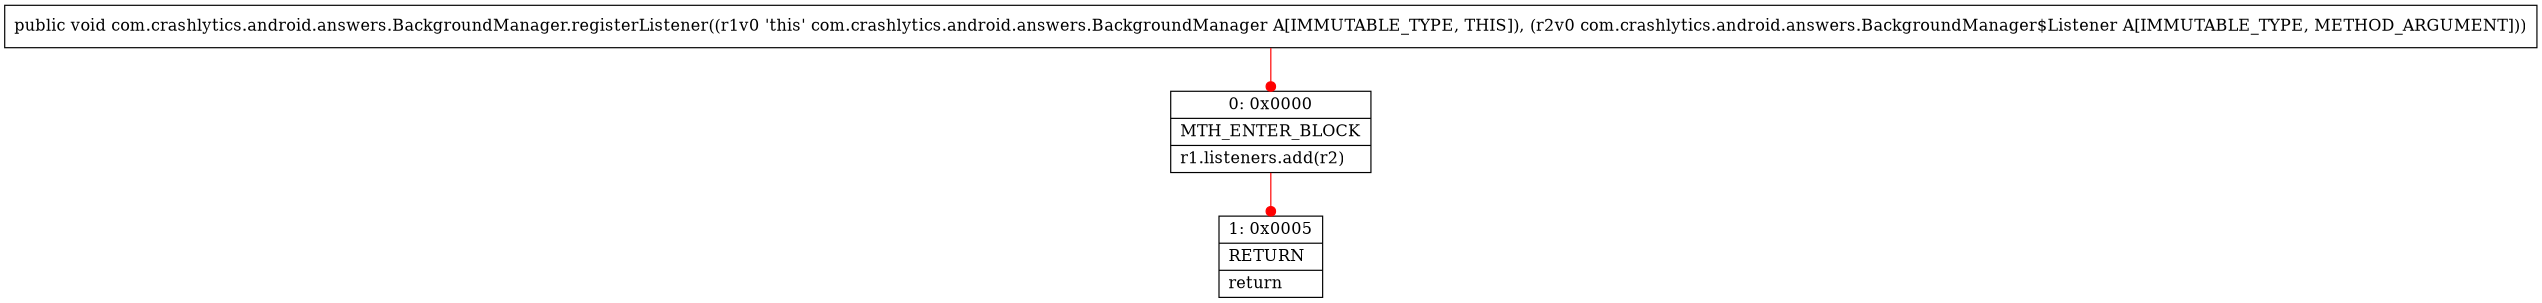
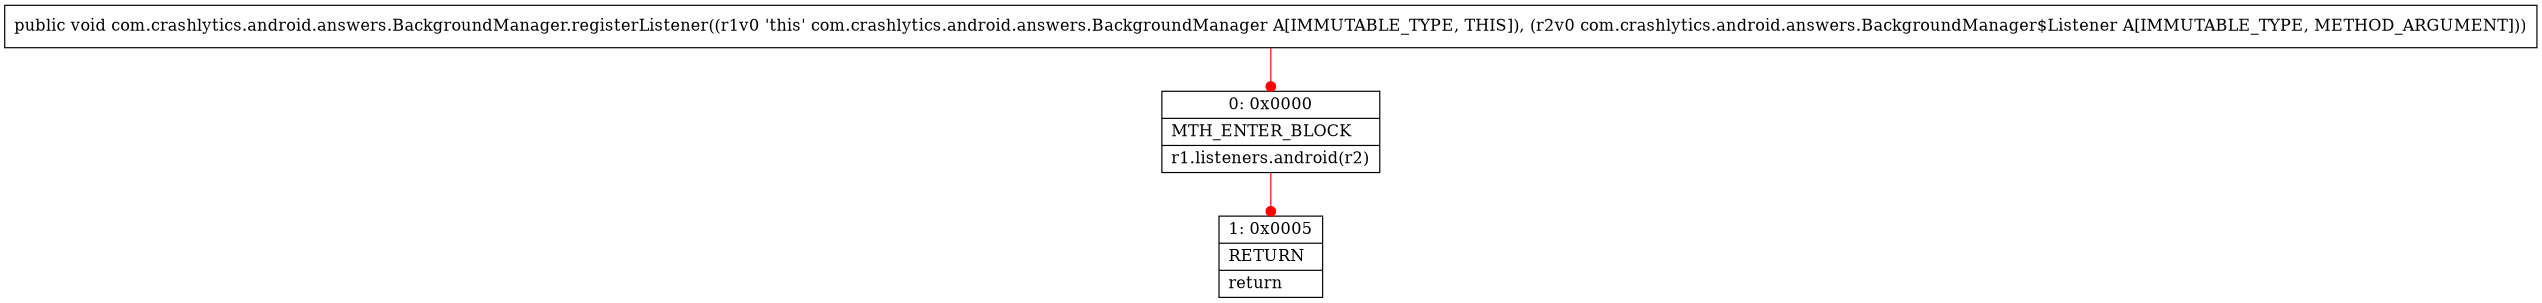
node "0: 0x0000": text "r1.listeners.add(r2)" -> "r1.listeners.android(r2)"
